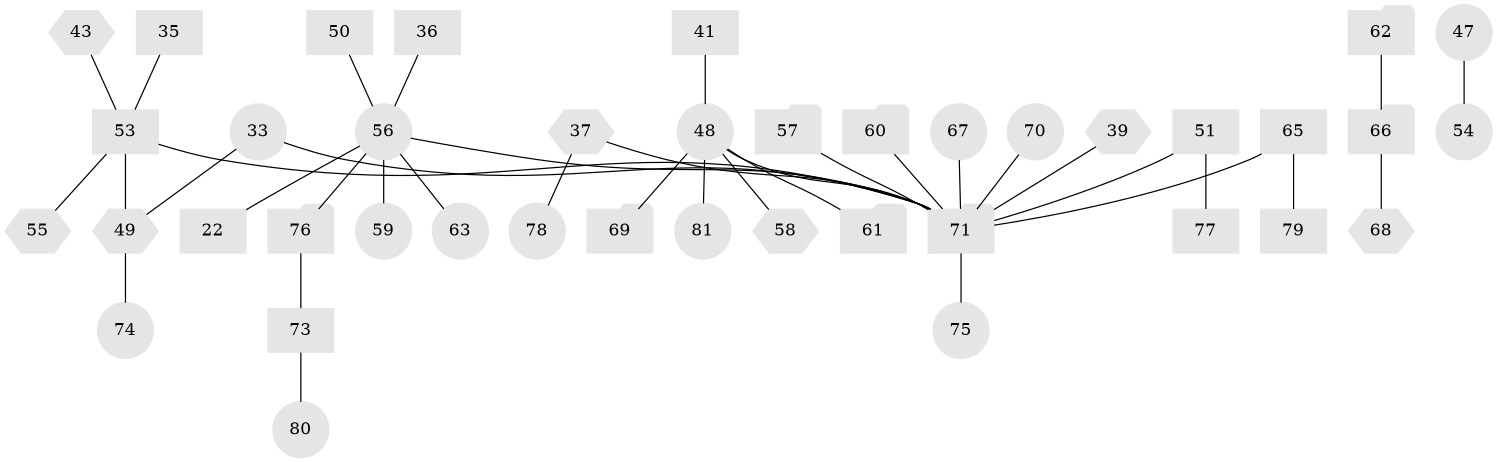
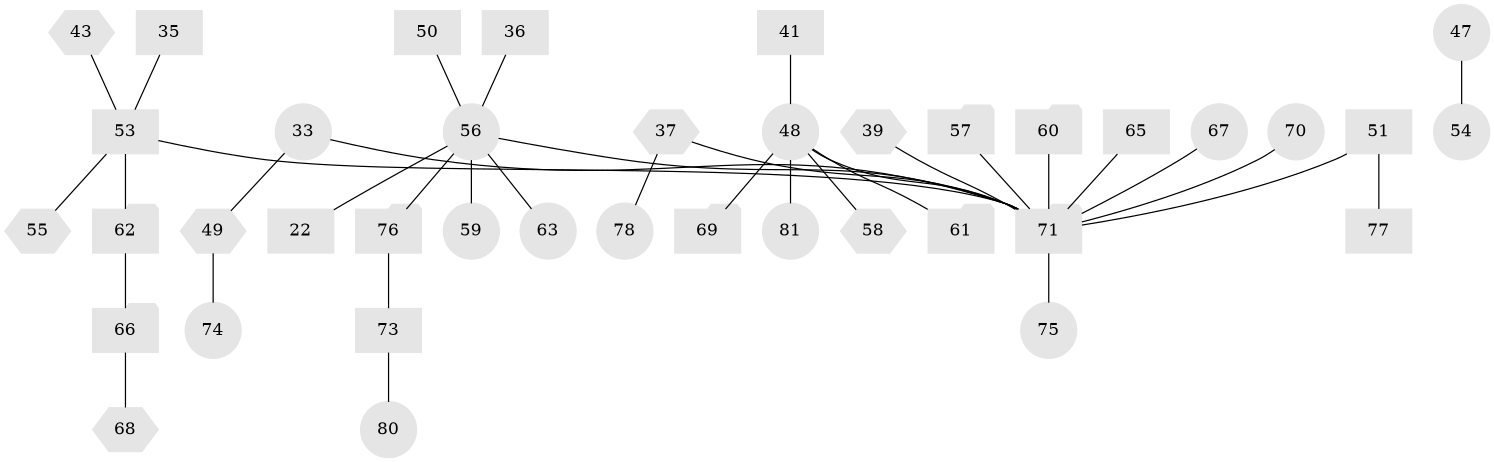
edge "53" -- "49": now "53" -- "62"
node "79": removed
